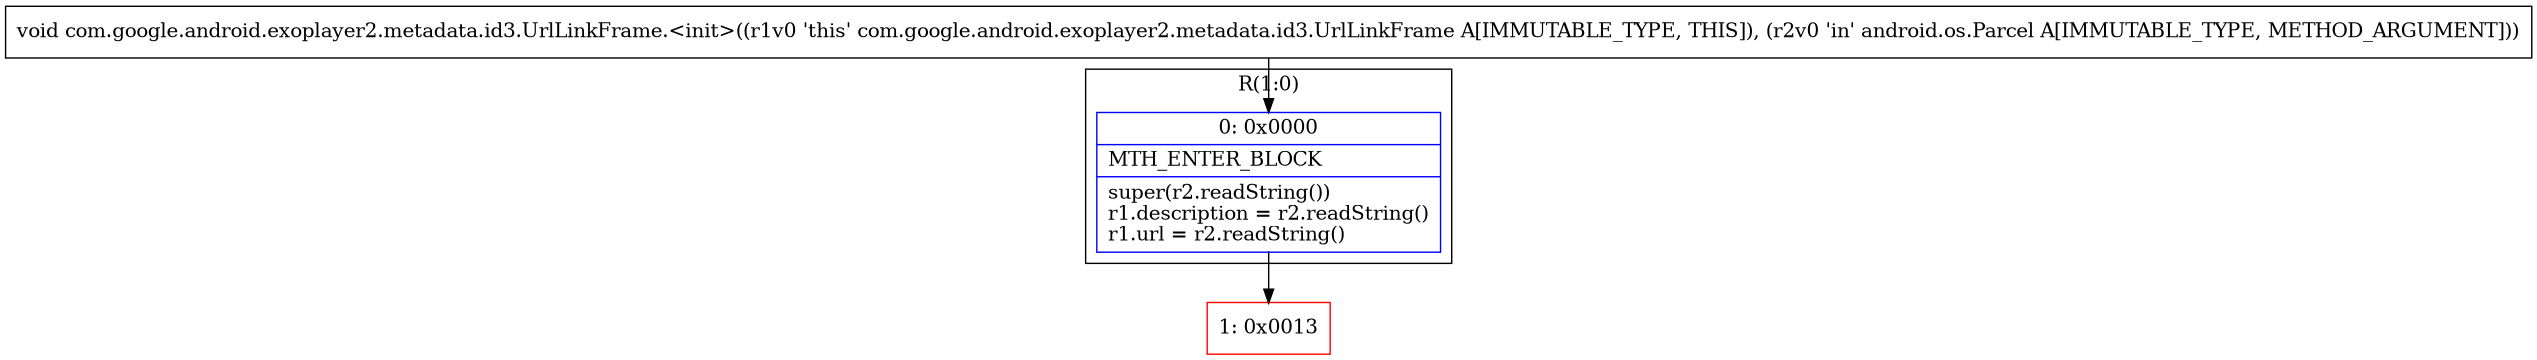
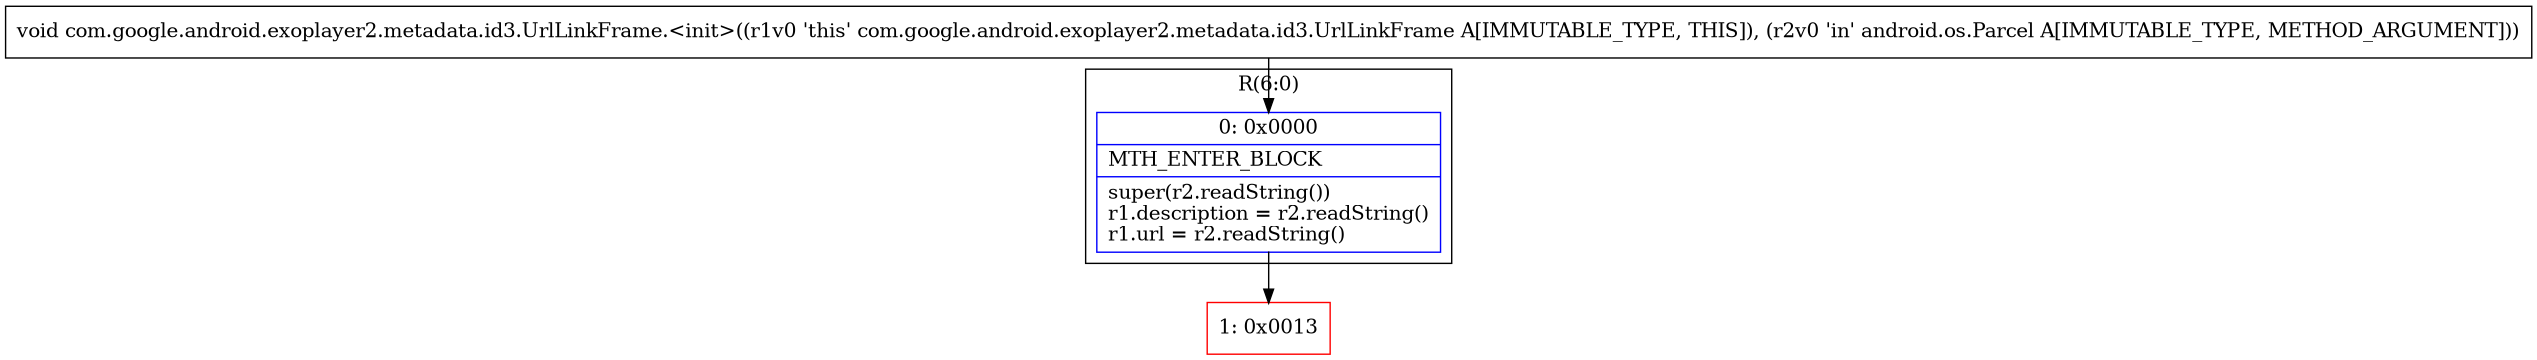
cluster "R(1:0)": label "R(1:0)" -> "R(6:0)"
